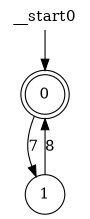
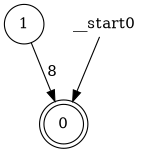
edge "0" -> "1": removed, label "7"
